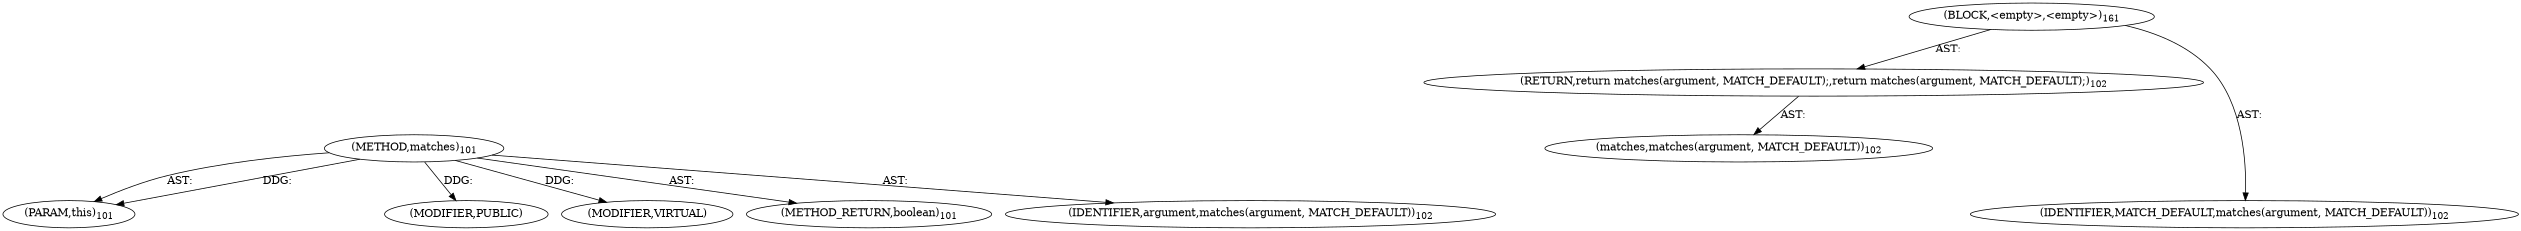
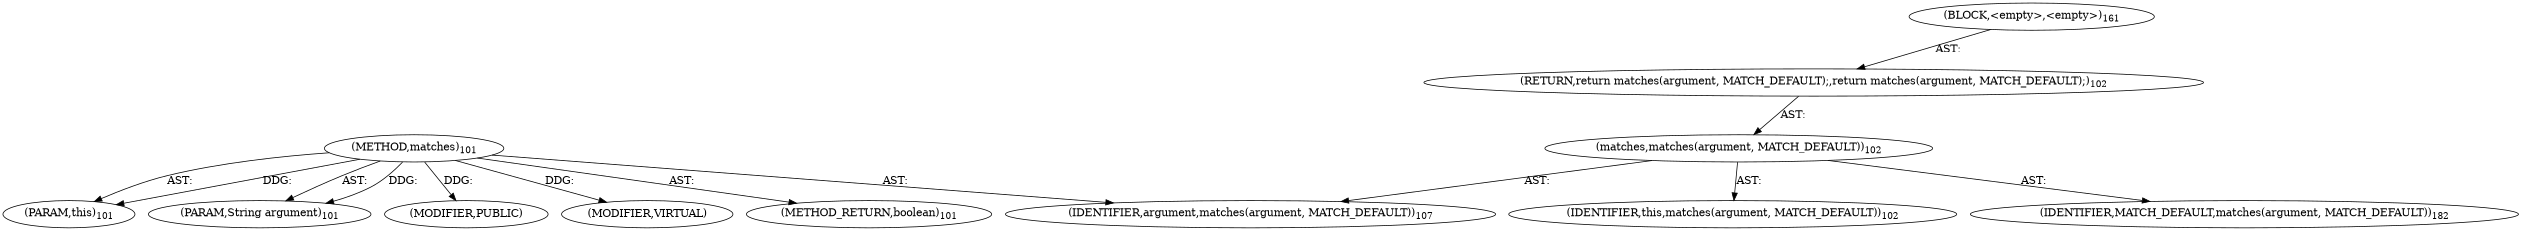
edge "(BLOCK,<empty>,<empty>)" -> "(IDENTIFIER,MATCH_DEFAULT,matches(argument, MATCH_DEFAULT))": now "(matches,matches(argument, MATCH_DEFAULT))" -> "(IDENTIFIER,MATCH_DEFAULT,matches(argument, MATCH_DEFAULT))"
edge "(matches,matches(argument, MATCH_DEFAULT))" -> "(IDENTIFIER,argument,matches(argument, MATCH_DEFAULT))": added, label "AST:"
node "(IDENTIFIER,argument,matches(argument, MATCH_DEFAULT))": text "102" -> "107"
node "(IDENTIFIER,MATCH_DEFAULT,matches(argument, MATCH_DEFAULT))": text "102" -> "182"
node "(PARAM,String argument)": added
node "(IDENTIFIER,this,matches(argument, MATCH_DEFAULT))": added
